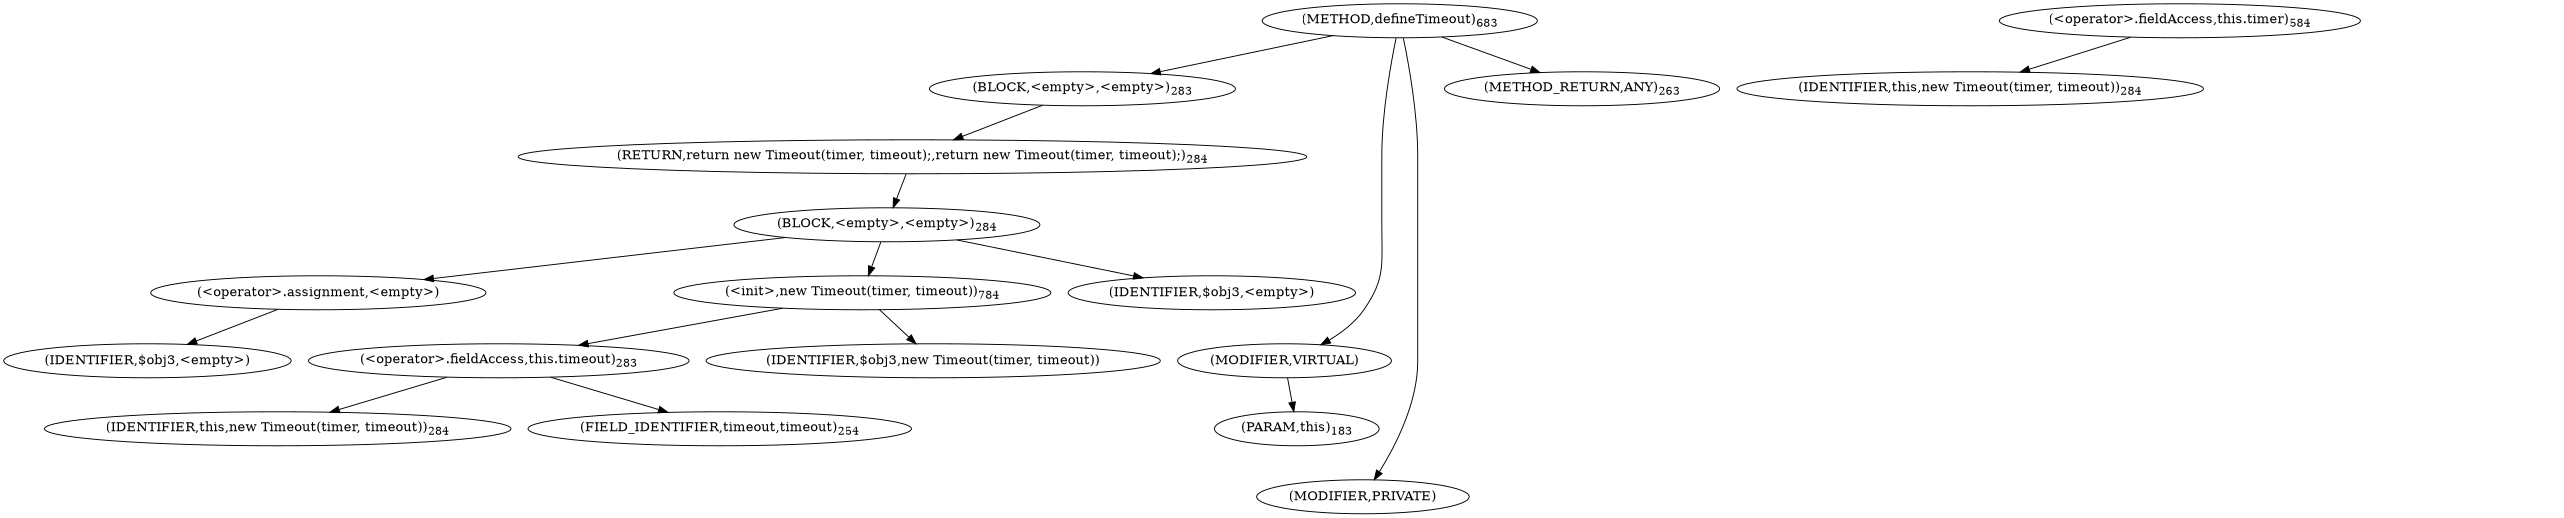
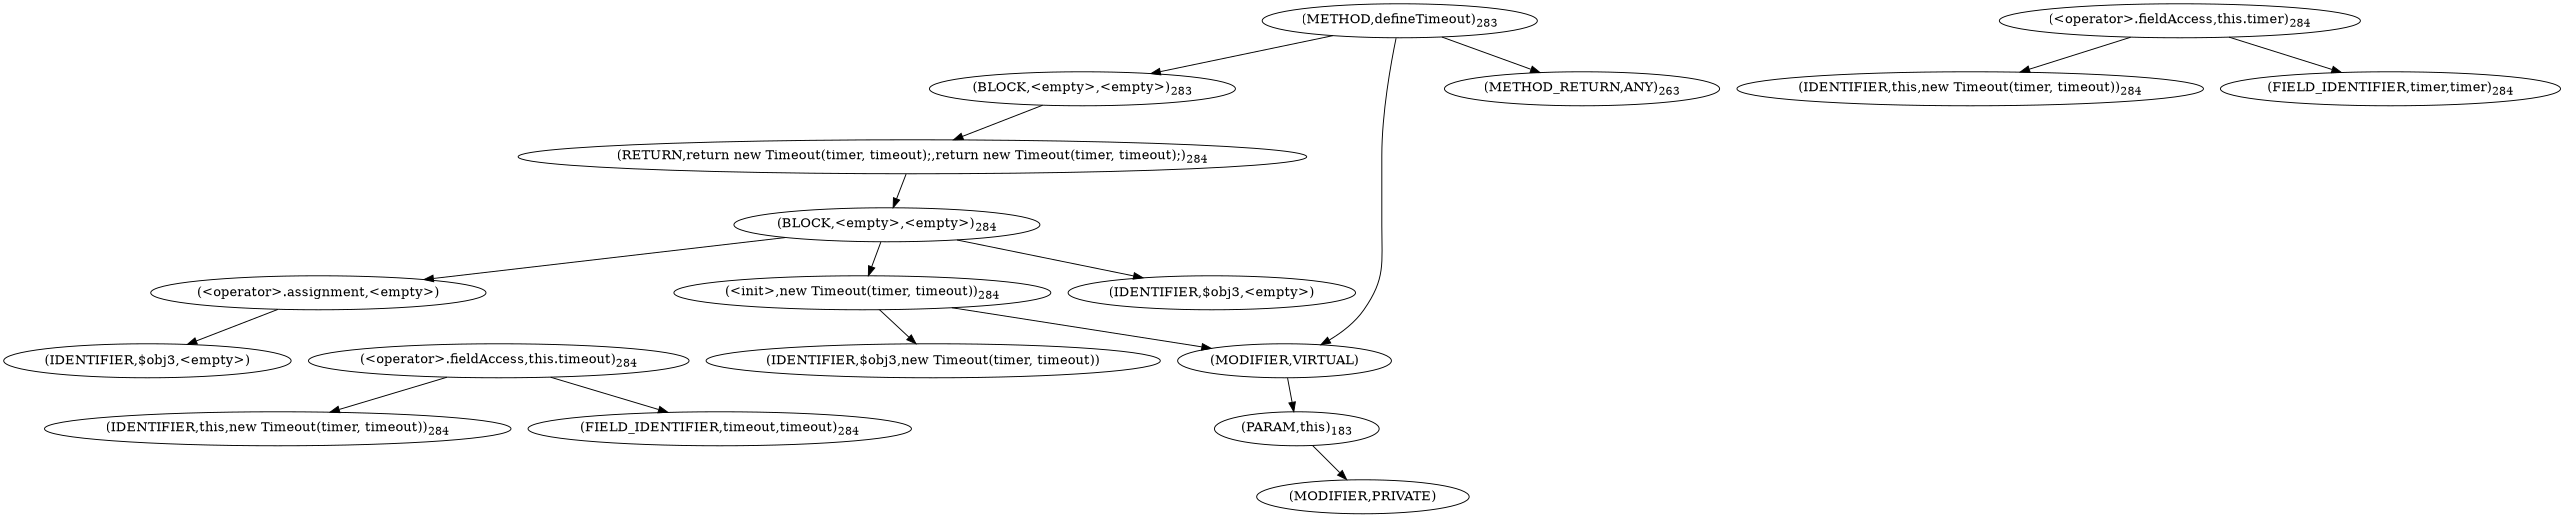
node "(METHOD,defineTimeout)": text "683" -> "283"
node "(<operator>.fieldAccess,this.timer)": text "584" -> "284"
node "(FIELD_IDENTIFIER,timer,timer)": added
edge "(METHOD,defineTimeout)" -> "(MODIFIER,PRIVATE)": now "(PARAM,this)" -> "(MODIFIER,PRIVATE)"
node "(<init>,new Timeout(timer, timeout))": text "784" -> "284"
edge "(<init>,new Timeout(timer, timeout))" -> "(<operator>.fieldAccess,this.timeout)": now "(<init>,new Timeout(timer, timeout))" -> "(MODIFIER,VIRTUAL)"
node "(<operator>.fieldAccess,this.timeout)": text "283" -> "284"
node "(FIELD_IDENTIFIER,timeout,timeout)": text "254" -> "284"
